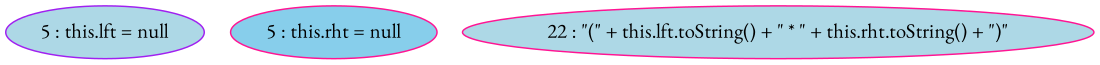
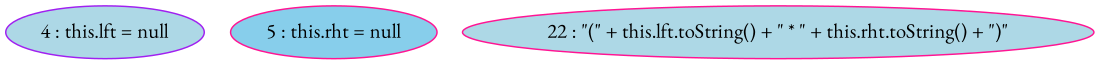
node "5 : this.lft = null": label "5 : this.lft = null" -> "4 : this.lft = null"
